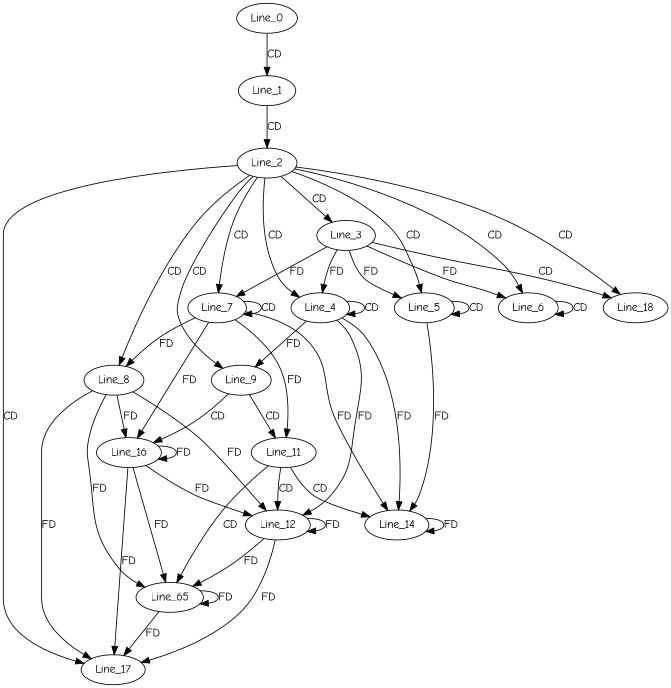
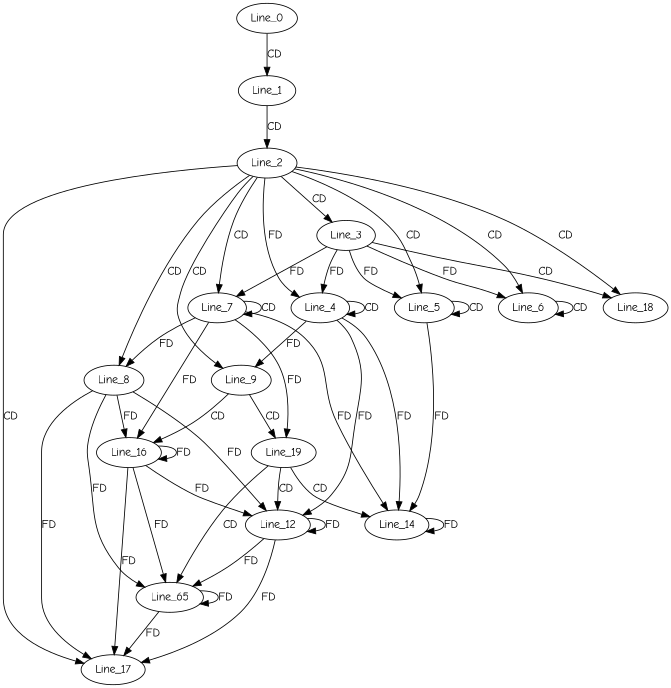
edge "Line_2" -> "Line_4": label "CD" -> "FD"
node "Line_11": label "Line_11" -> "Line_19"
